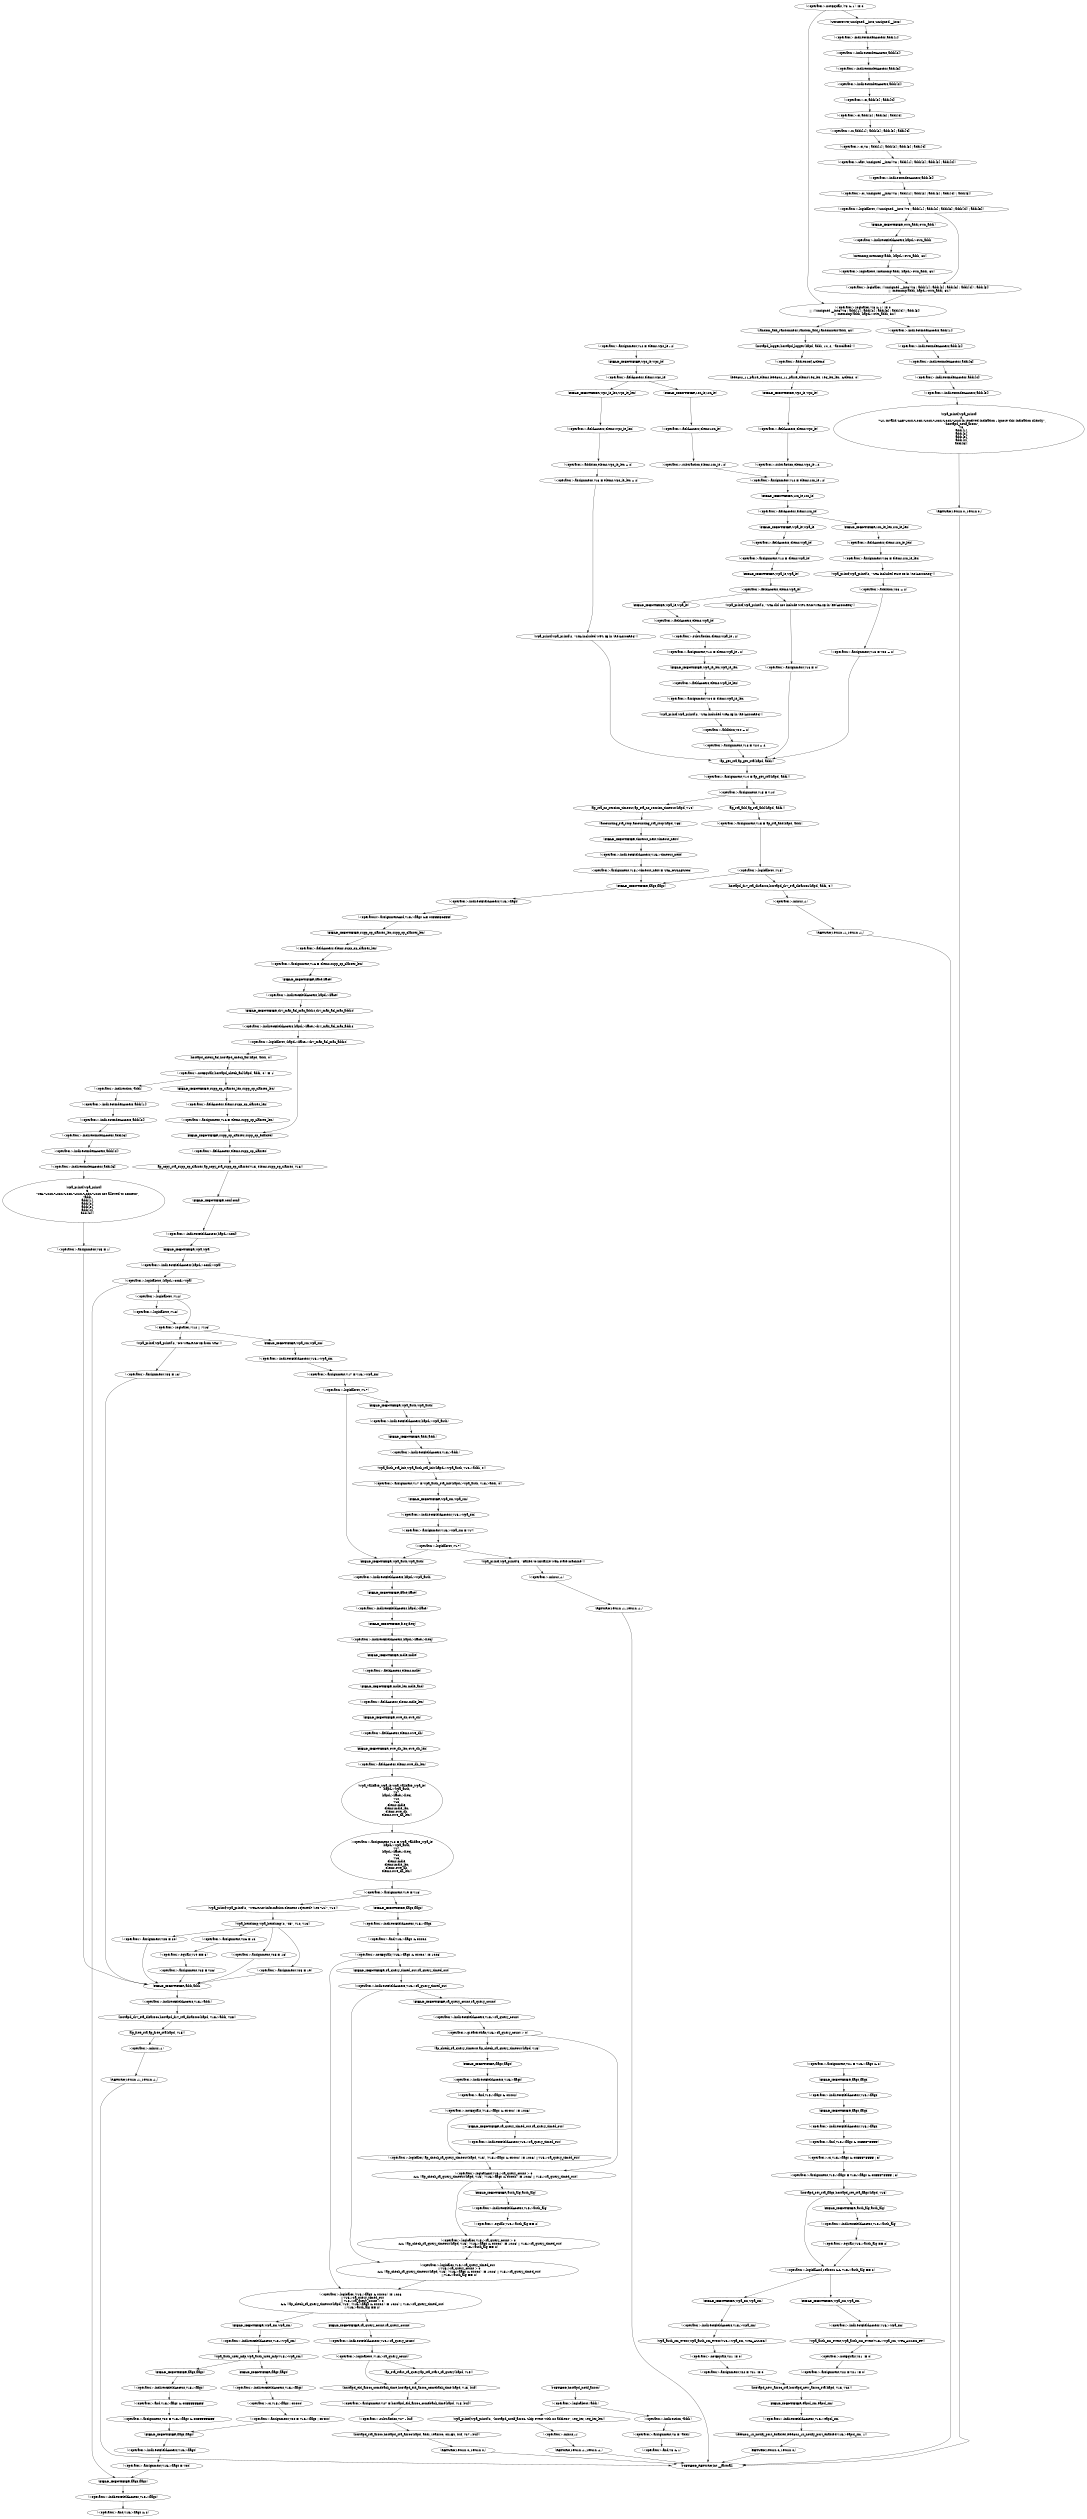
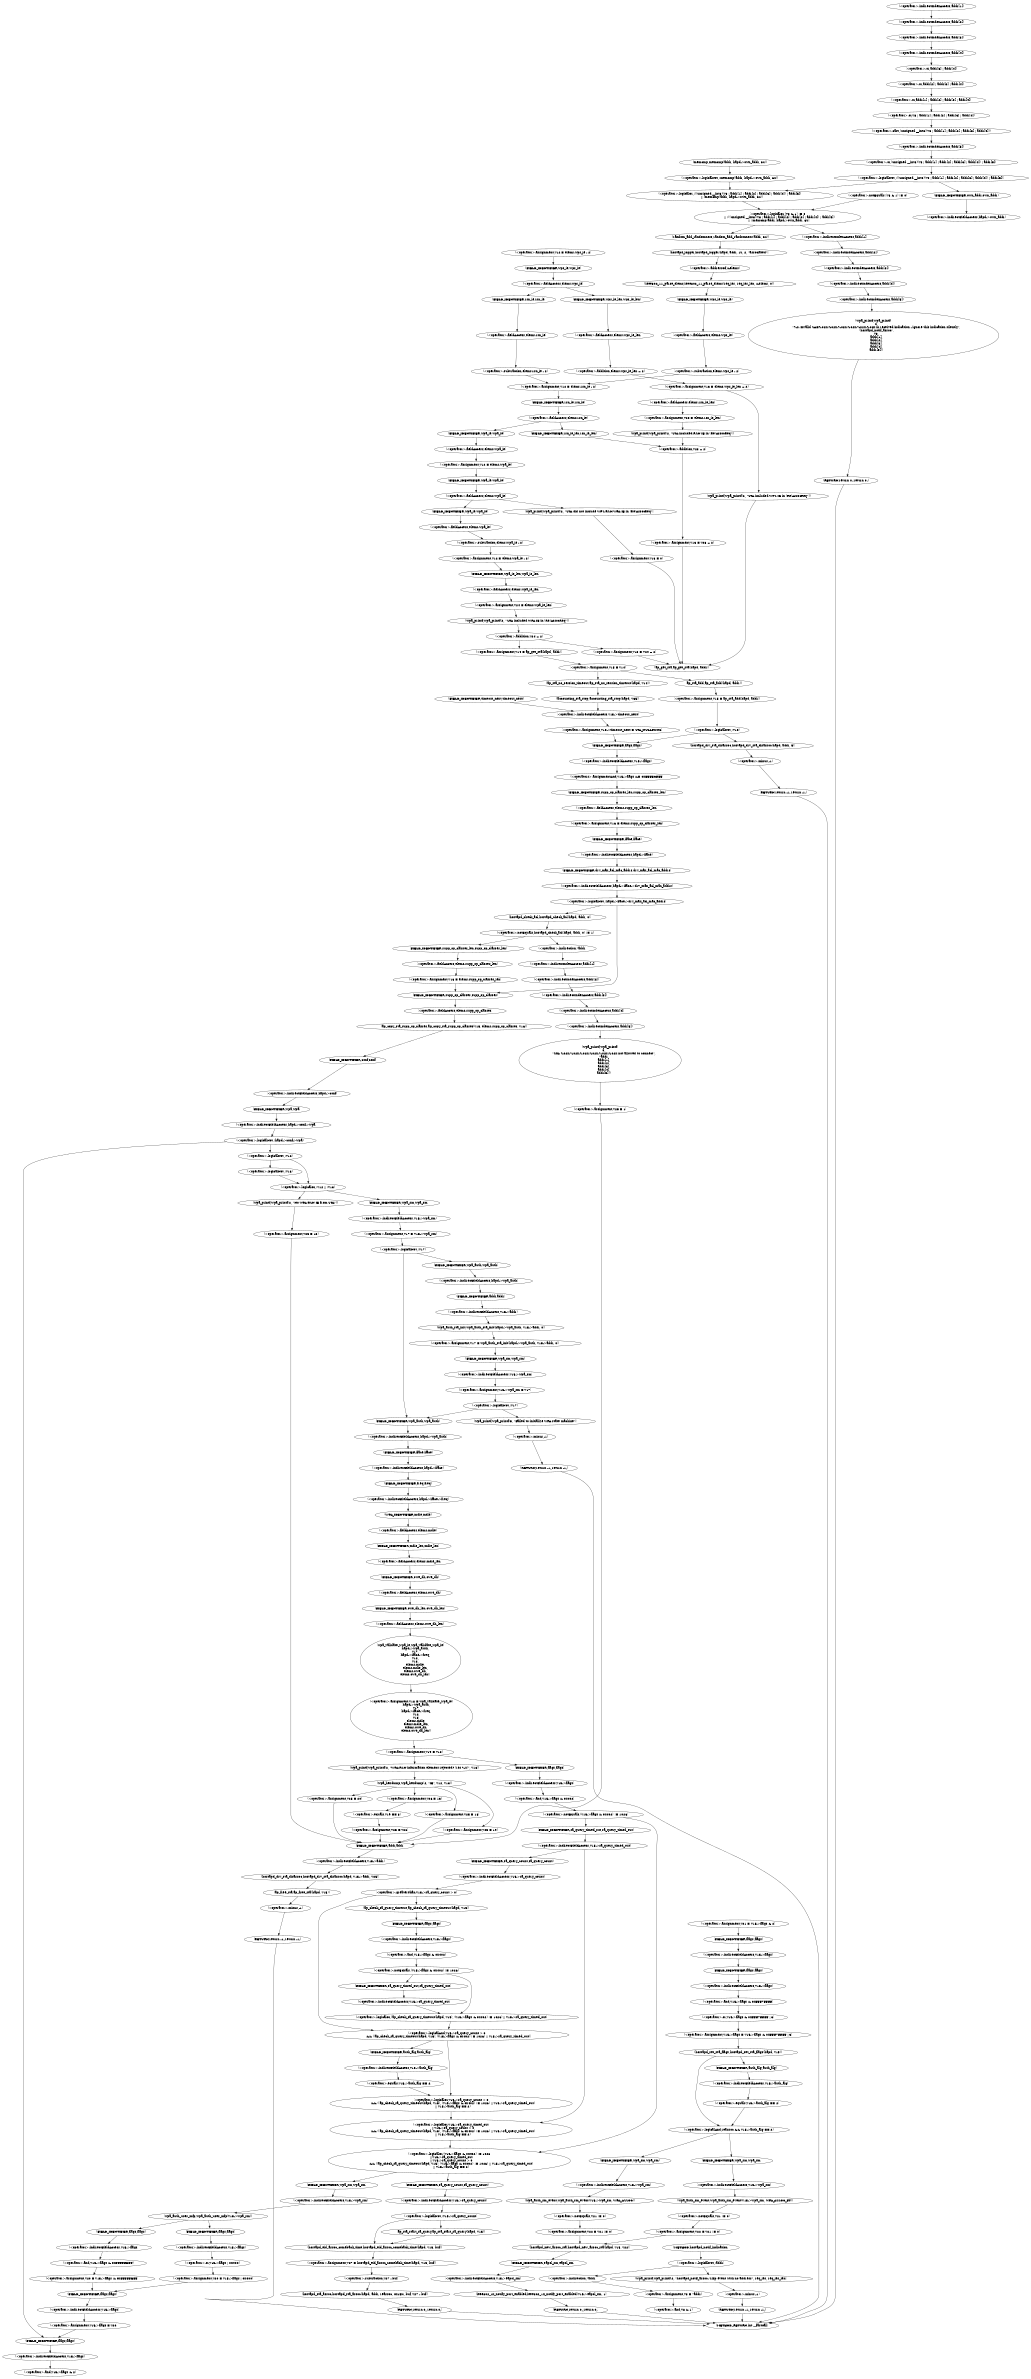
node "(UNKNOWN,unsigned __int8,unsigned __int8)": removed
edge "(<operator>.indirectFieldAccess,hapd->own_addr)" -> "(memcmp,memcmp(addr, hapd->own_addr, 6u))": removed
edge "(FIELD_IDENTIFIER,rsn_ie_len,rsn_ie_len)" -> "(<operator>.fieldAccess,elems.rsn_ie_len)": now "(FIELD_IDENTIFIER,rsn_ie_len,rsn_ie_len)" -> "(<operator>.addition,v23 + 2)"
edge "(ap_get_sta,ap_get_sta(hapd, addr))" -> "(<operator>.assignment,v14 = ap_get_sta(hapd, addr))": now "(<operator>.addition,v24 + 2)" -> "(<operator>.assignment,v14 = ap_get_sta(hapd, addr))"
edge "(accounting_sta_stop,accounting_sta_stop(hapd, v65))" -> "(FIELD_IDENTIFIER,timeout_next,timeout_next)": now "(accounting_sta_stop,accounting_sta_stop(hapd, v65))" -> "(<operator>.indirectFieldAccess,v15->timeout_next)"
node "(FIELD_IDENTIFIER,supp_op_classes,supp_op_enabled)": label "(FIELD_IDENTIFIER,supp_op_classes,supp_op_enabled)" -> "(FIELD_IDENTIFIER,supp_op_classes,supp_op_classes)"
node "(FIELD_IDENTIFIER,mdie,mdie)": label "(FIELD_IDENTIFIER,mdie,mdie)" -> "(WPA_IDENTIFIER,mdie,mdie)"
node "(FIELD_IDENTIFIER,mdie_len,mdie_and)": label "(FIELD_IDENTIFIER,mdie_len,mdie_and)" -> "(FIELD_IDENTIFIER,mdie_len,mdie_len)"
node "(METHOD,hostapd_notif_assoc)": label "(METHOD,hostapd_notif_assoc)" -> "(METHOD,hostapd_notif_indication)"
